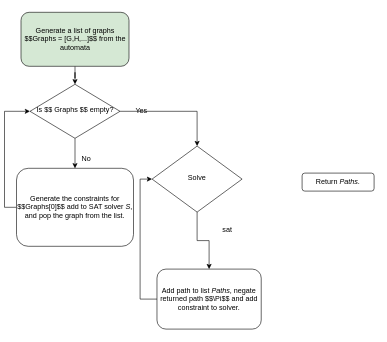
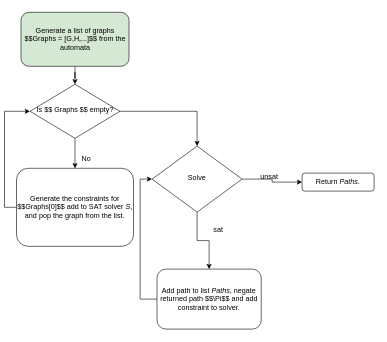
node "Yes": removed
node "unsat": added
edge "Solve" -> "Return Paths.": added
node "sat": moved (227, 230) -> (218, 230)
